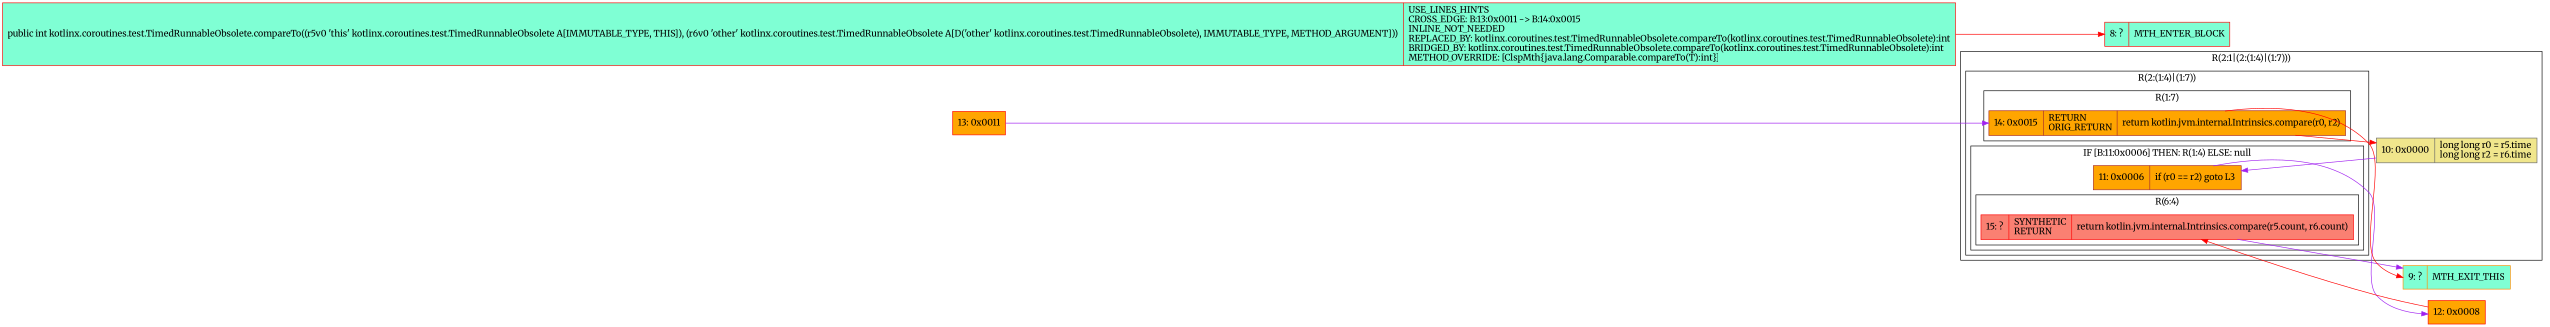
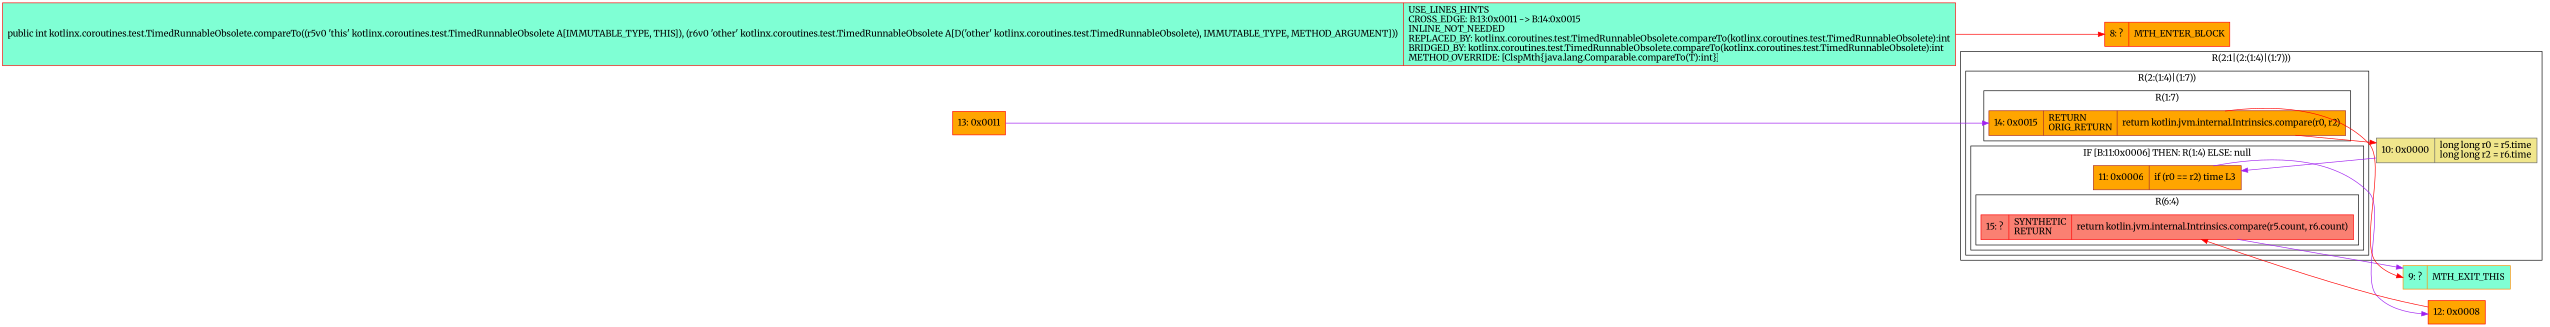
node "8: ?": fillcolor aquamarine -> orange
node "11: 0x0006": text "if (r0 == r2) goto L3" -> "if (r0 == r2) time L3"
